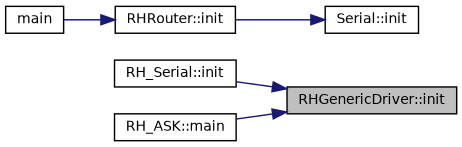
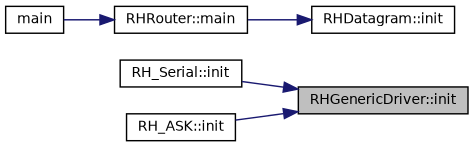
node "RHRouter::init": label "RHRouter::init" -> "RHRouter::main"
node "Serial::init": label "Serial::init" -> "RHDatagram::init"
node "RH_ASK::main": label "RH_ASK::main" -> "RH_ASK::init"
